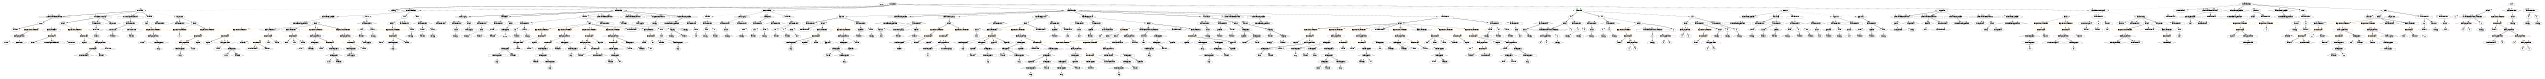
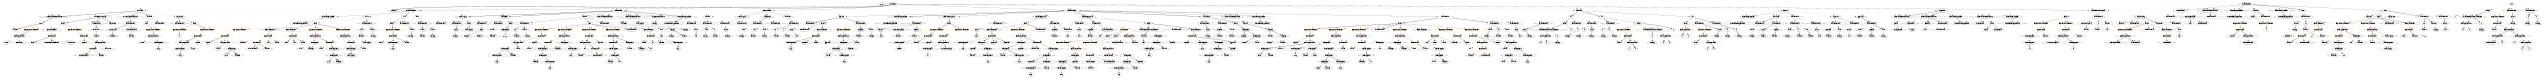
node "previousOwner": label "previousOwner" -> "subtractedValue"
